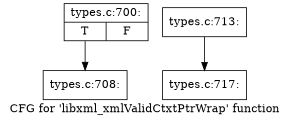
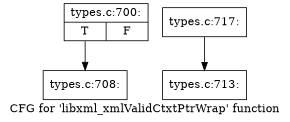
edge "types.c:713:" -> "types.c:717:": reversed
